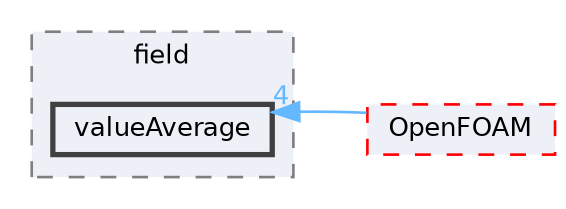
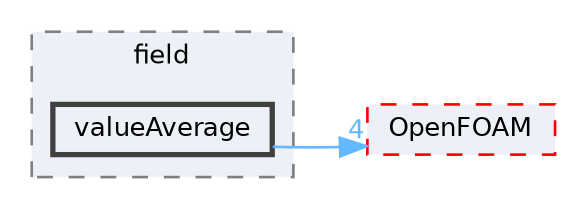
edge "OpenFOAM" -> "valueAverage": reversed
